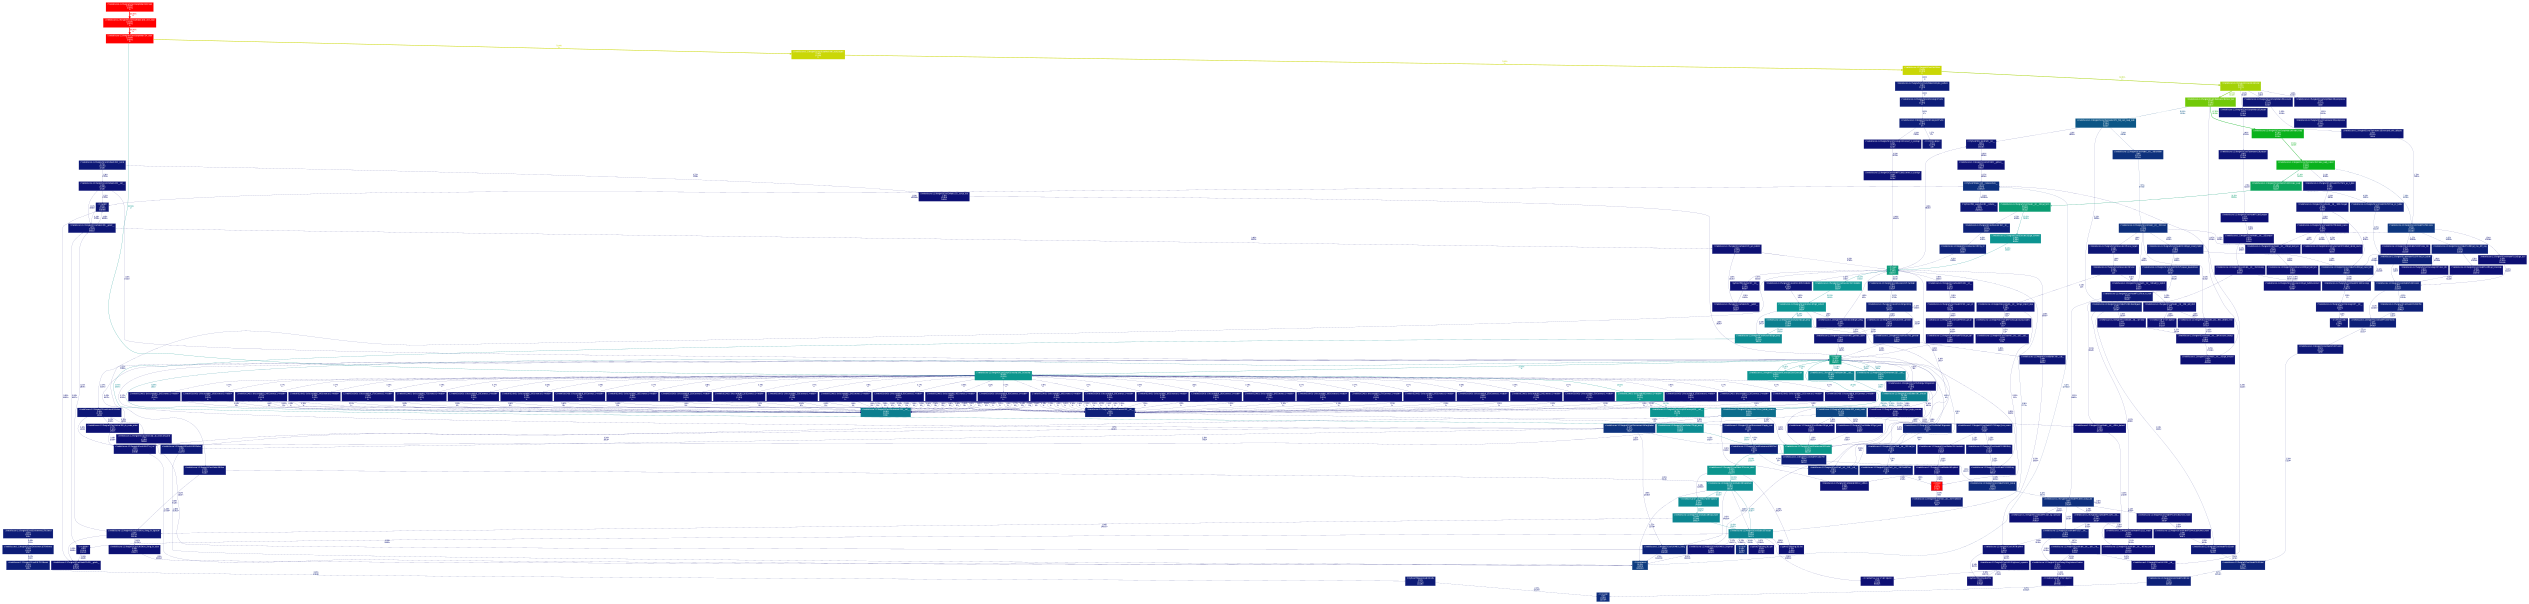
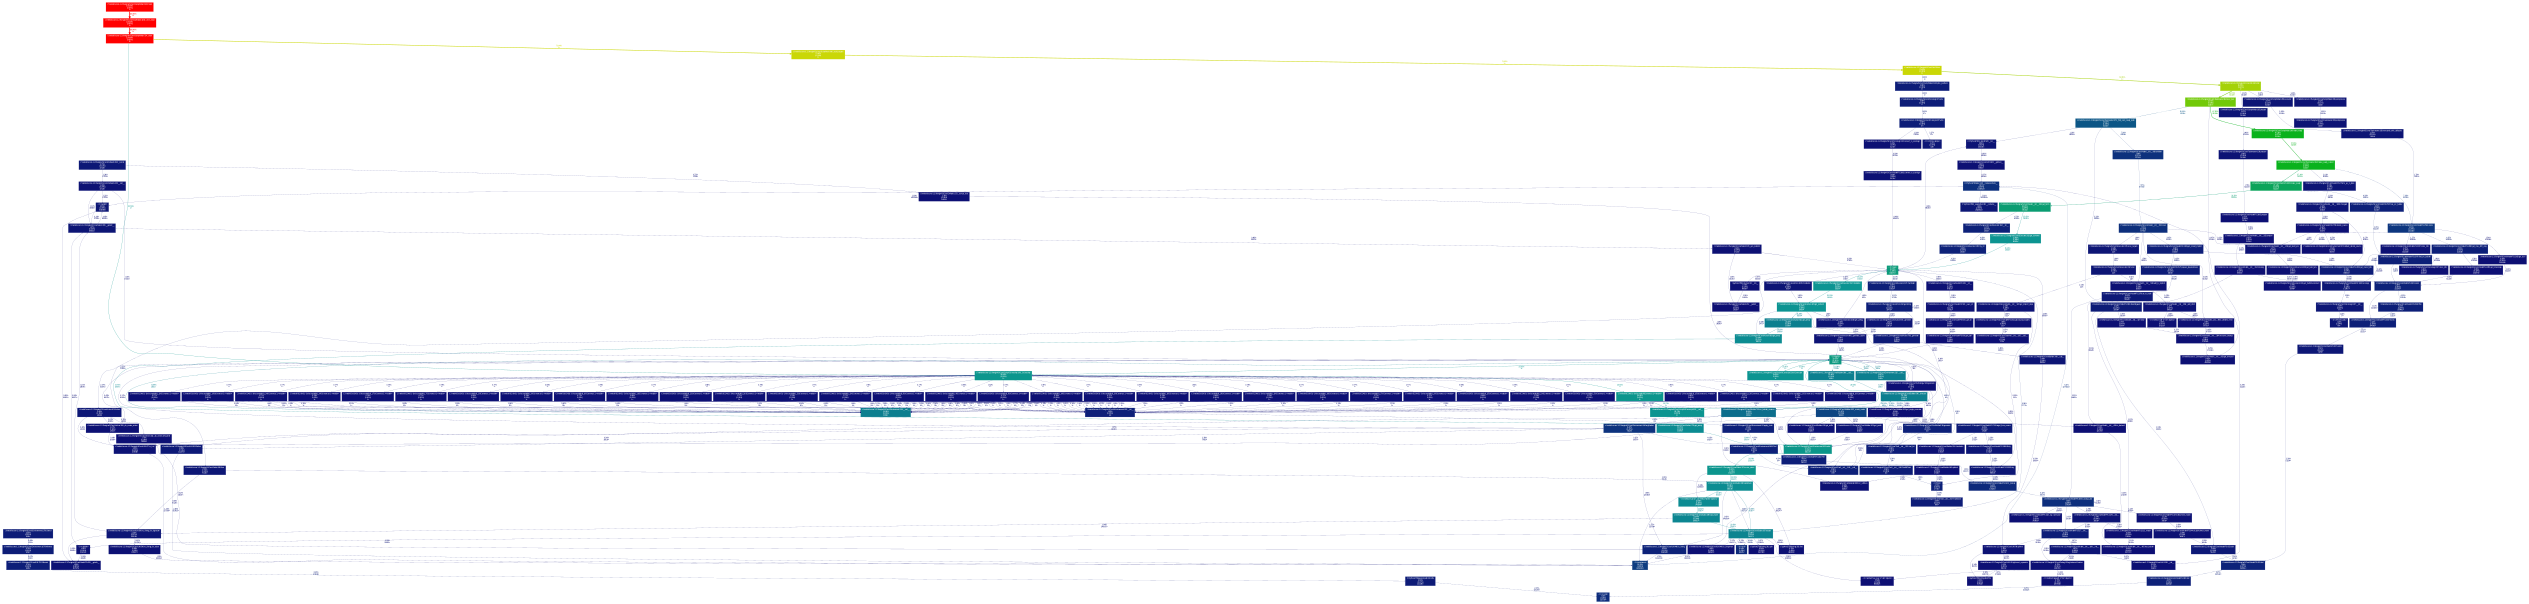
node "~:0:<filter> 4.72% (0.30%) 17745×": fillcolor #ff0000 -> #0d2179
